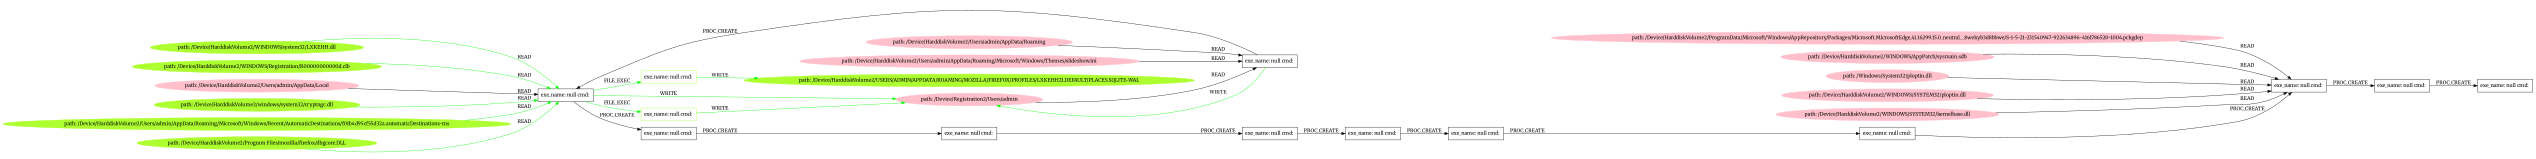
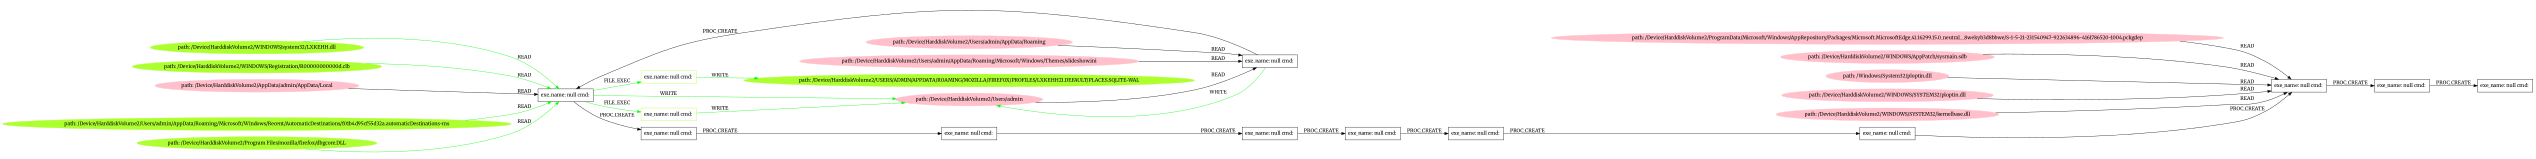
node "path: /Device/HarddiskVolume2/Users/admin/AppData/Local": label "path: /Device/HarddiskVolume2/Users/admin/AppData/Local" -> "path: /Device/HarddiskVolume2/AppData/admin/AppData/Local"
node "path: /Device/Registration2/Users/admin": label "path: /Device/Registration2/Users/admin" -> "path: /Device/HarddiskVolume2/Users/admin"
node "path: /Device/HarddiskVolume2/windows/system32/cryptngc.dll": removed
